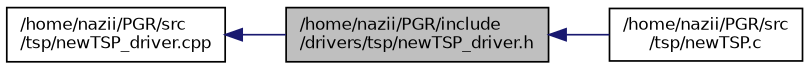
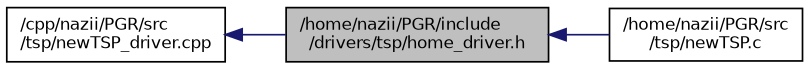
node "/home/nazii/PGR/src /tsp/newTSP_driver.cpp": label "/home/nazii/PGR/src /tsp/newTSP_driver.cpp" -> "/cpp/nazii/PGR/src /tsp/newTSP_driver.cpp"
node "/home/nazii/PGR/include /drivers/tsp/newTSP_driver.h": label "/home/nazii/PGR/include /drivers/tsp/newTSP_driver.h" -> "/home/nazii/PGR/include /drivers/tsp/home_driver.h"
